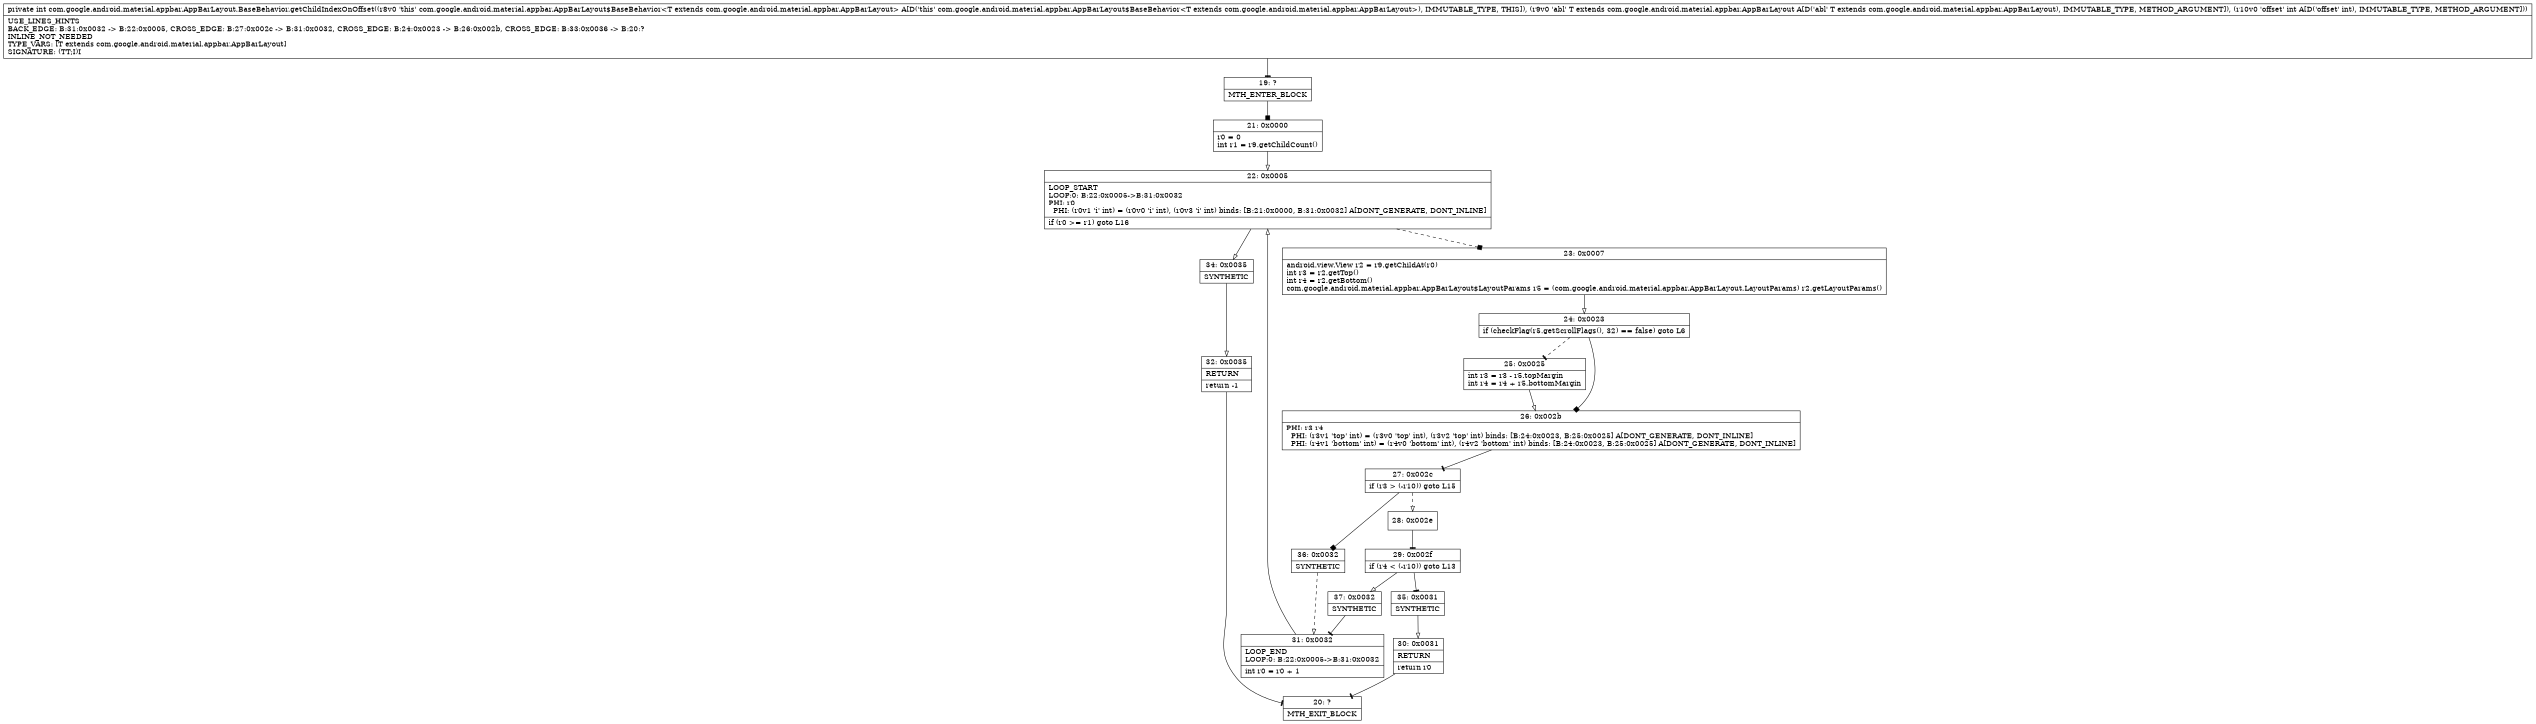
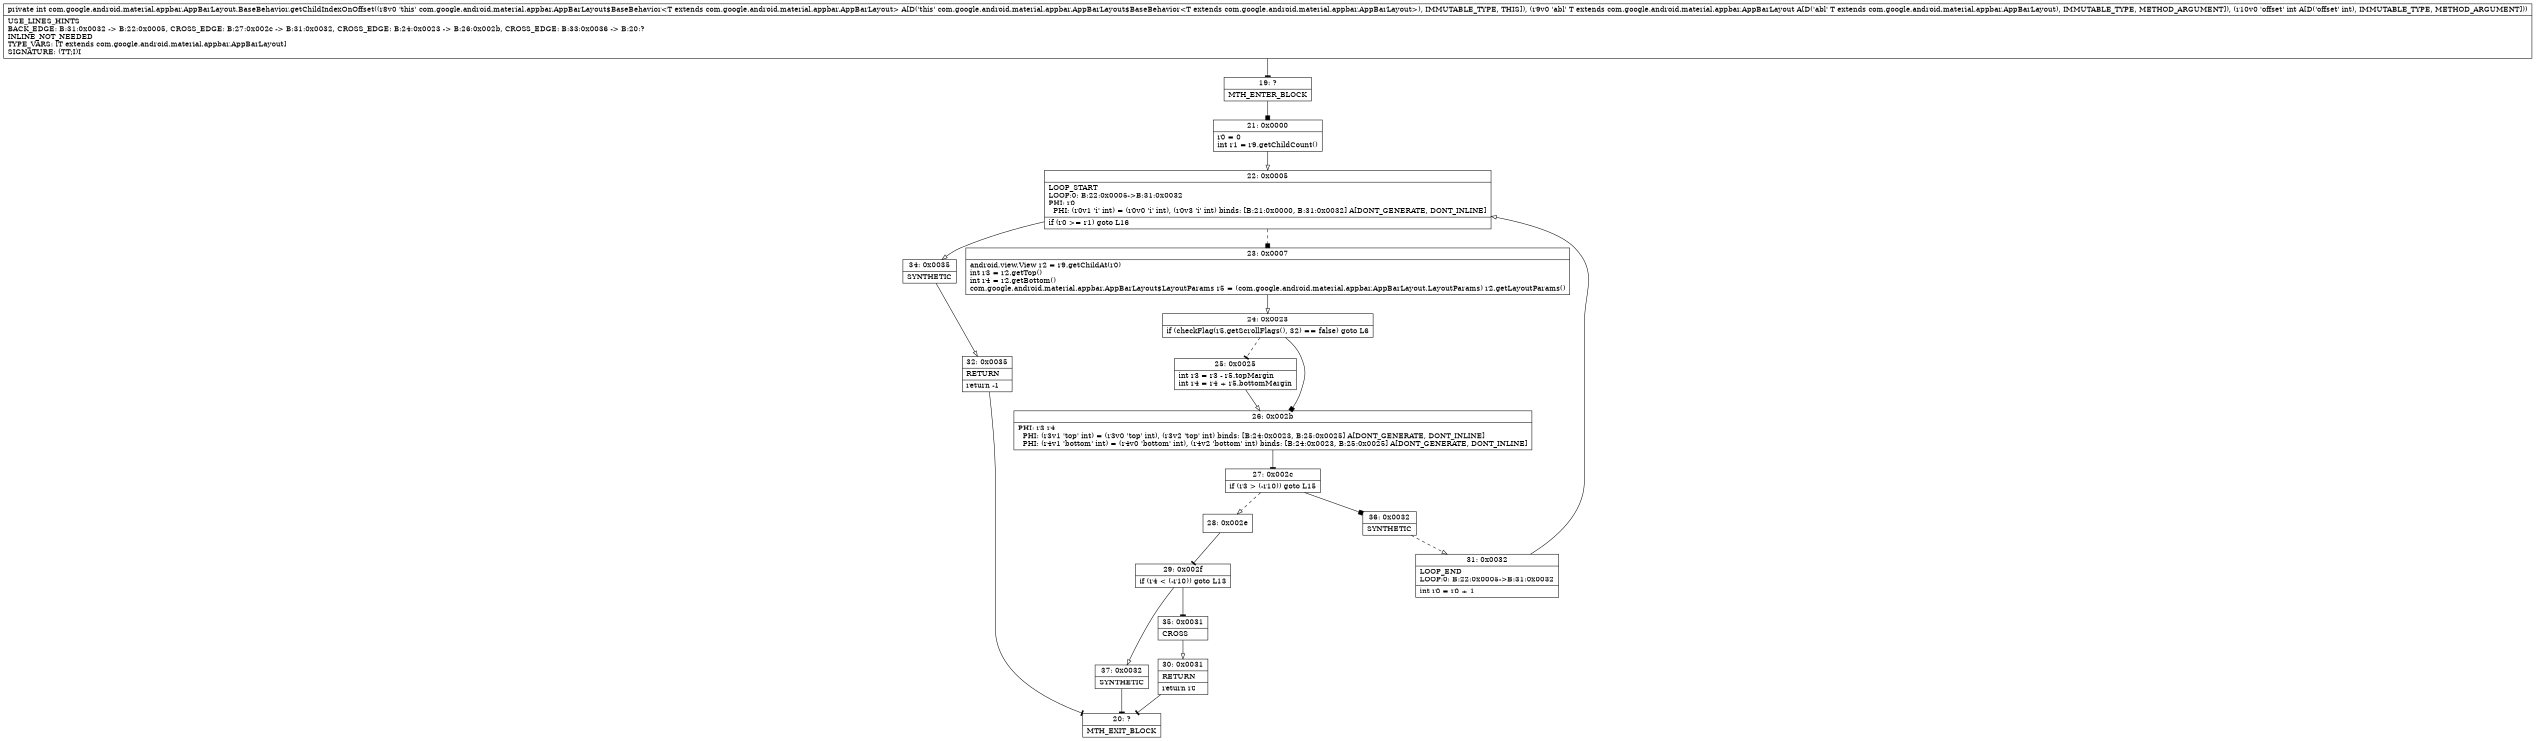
node "35: 0x0031": text "SYNTHETIC" -> "CROSS"
edge "37: 0x0032" -> "31: 0x0032": now "37: 0x0032" -> "20: ?"
